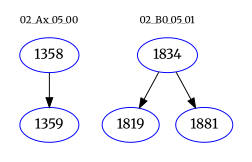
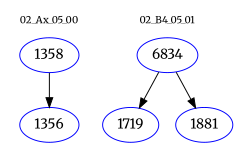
cluster "02_B0_05_01": label "02_B0_05_01" -> "02_B4_05_01"
node "1834": label "1834" -> "6834"
node "1359": label "1359" -> "1356"
node "1819": label "1819" -> "1719"
